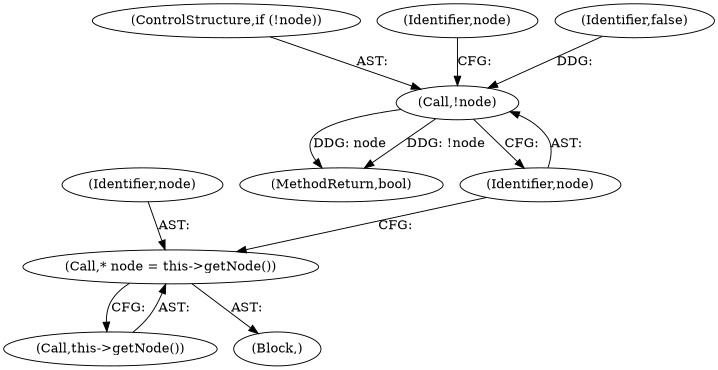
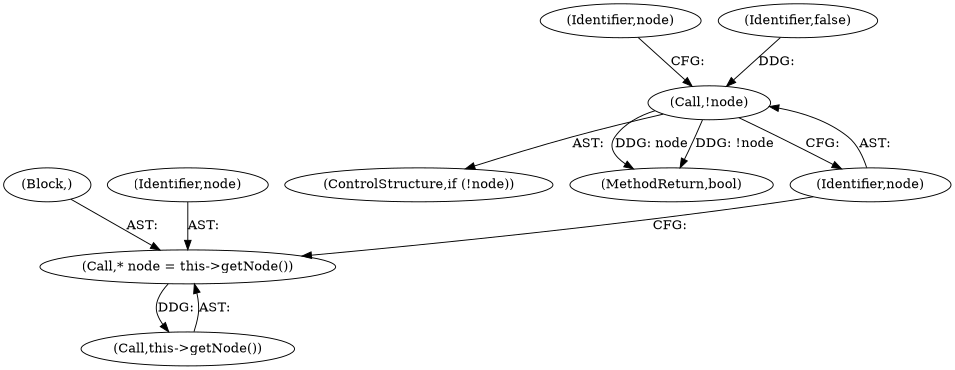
edge "(ControlStructure,if (!node))" -> "(Call,!node)": reversed
edge "(Call,* node = this->getNode())" -> "(Block,)": reversed
edge "(Call,* node = this->getNode())" -> "(Call,this->getNode())": label "CFG: " -> "DDG: "
